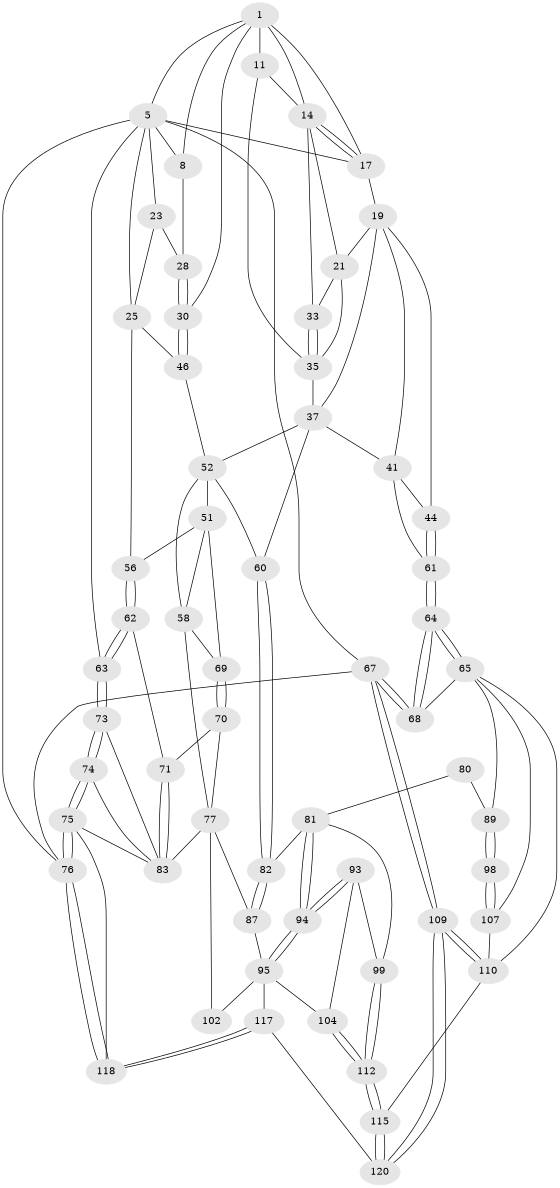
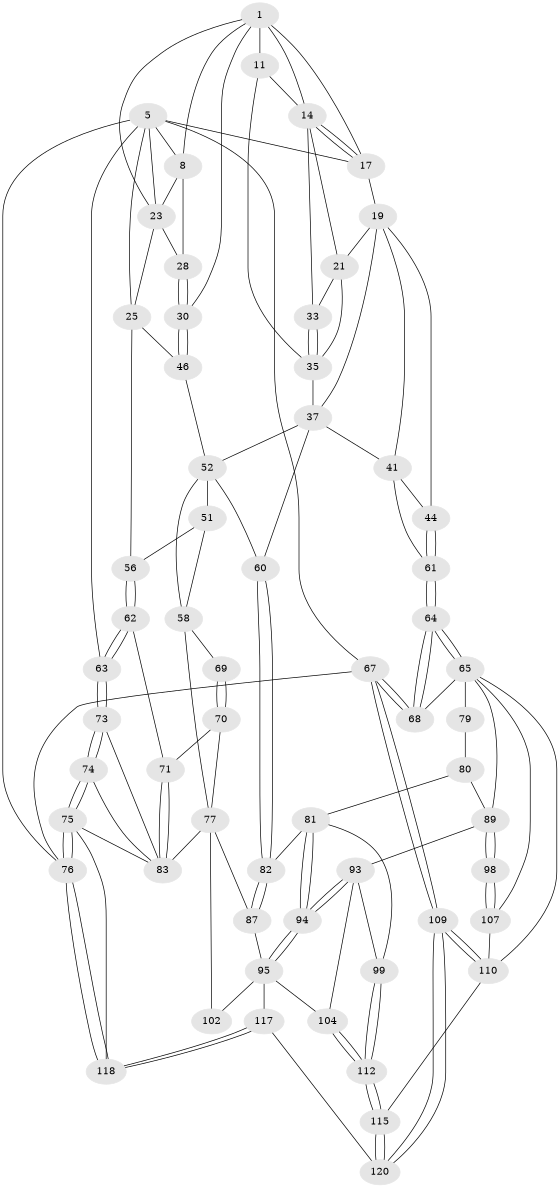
edge "1" -- "5": now "1" -- "23"
edge "8" -- "23": added
edge "51" -- "69": removed
node "79": added
edge "89" -- "93": added
